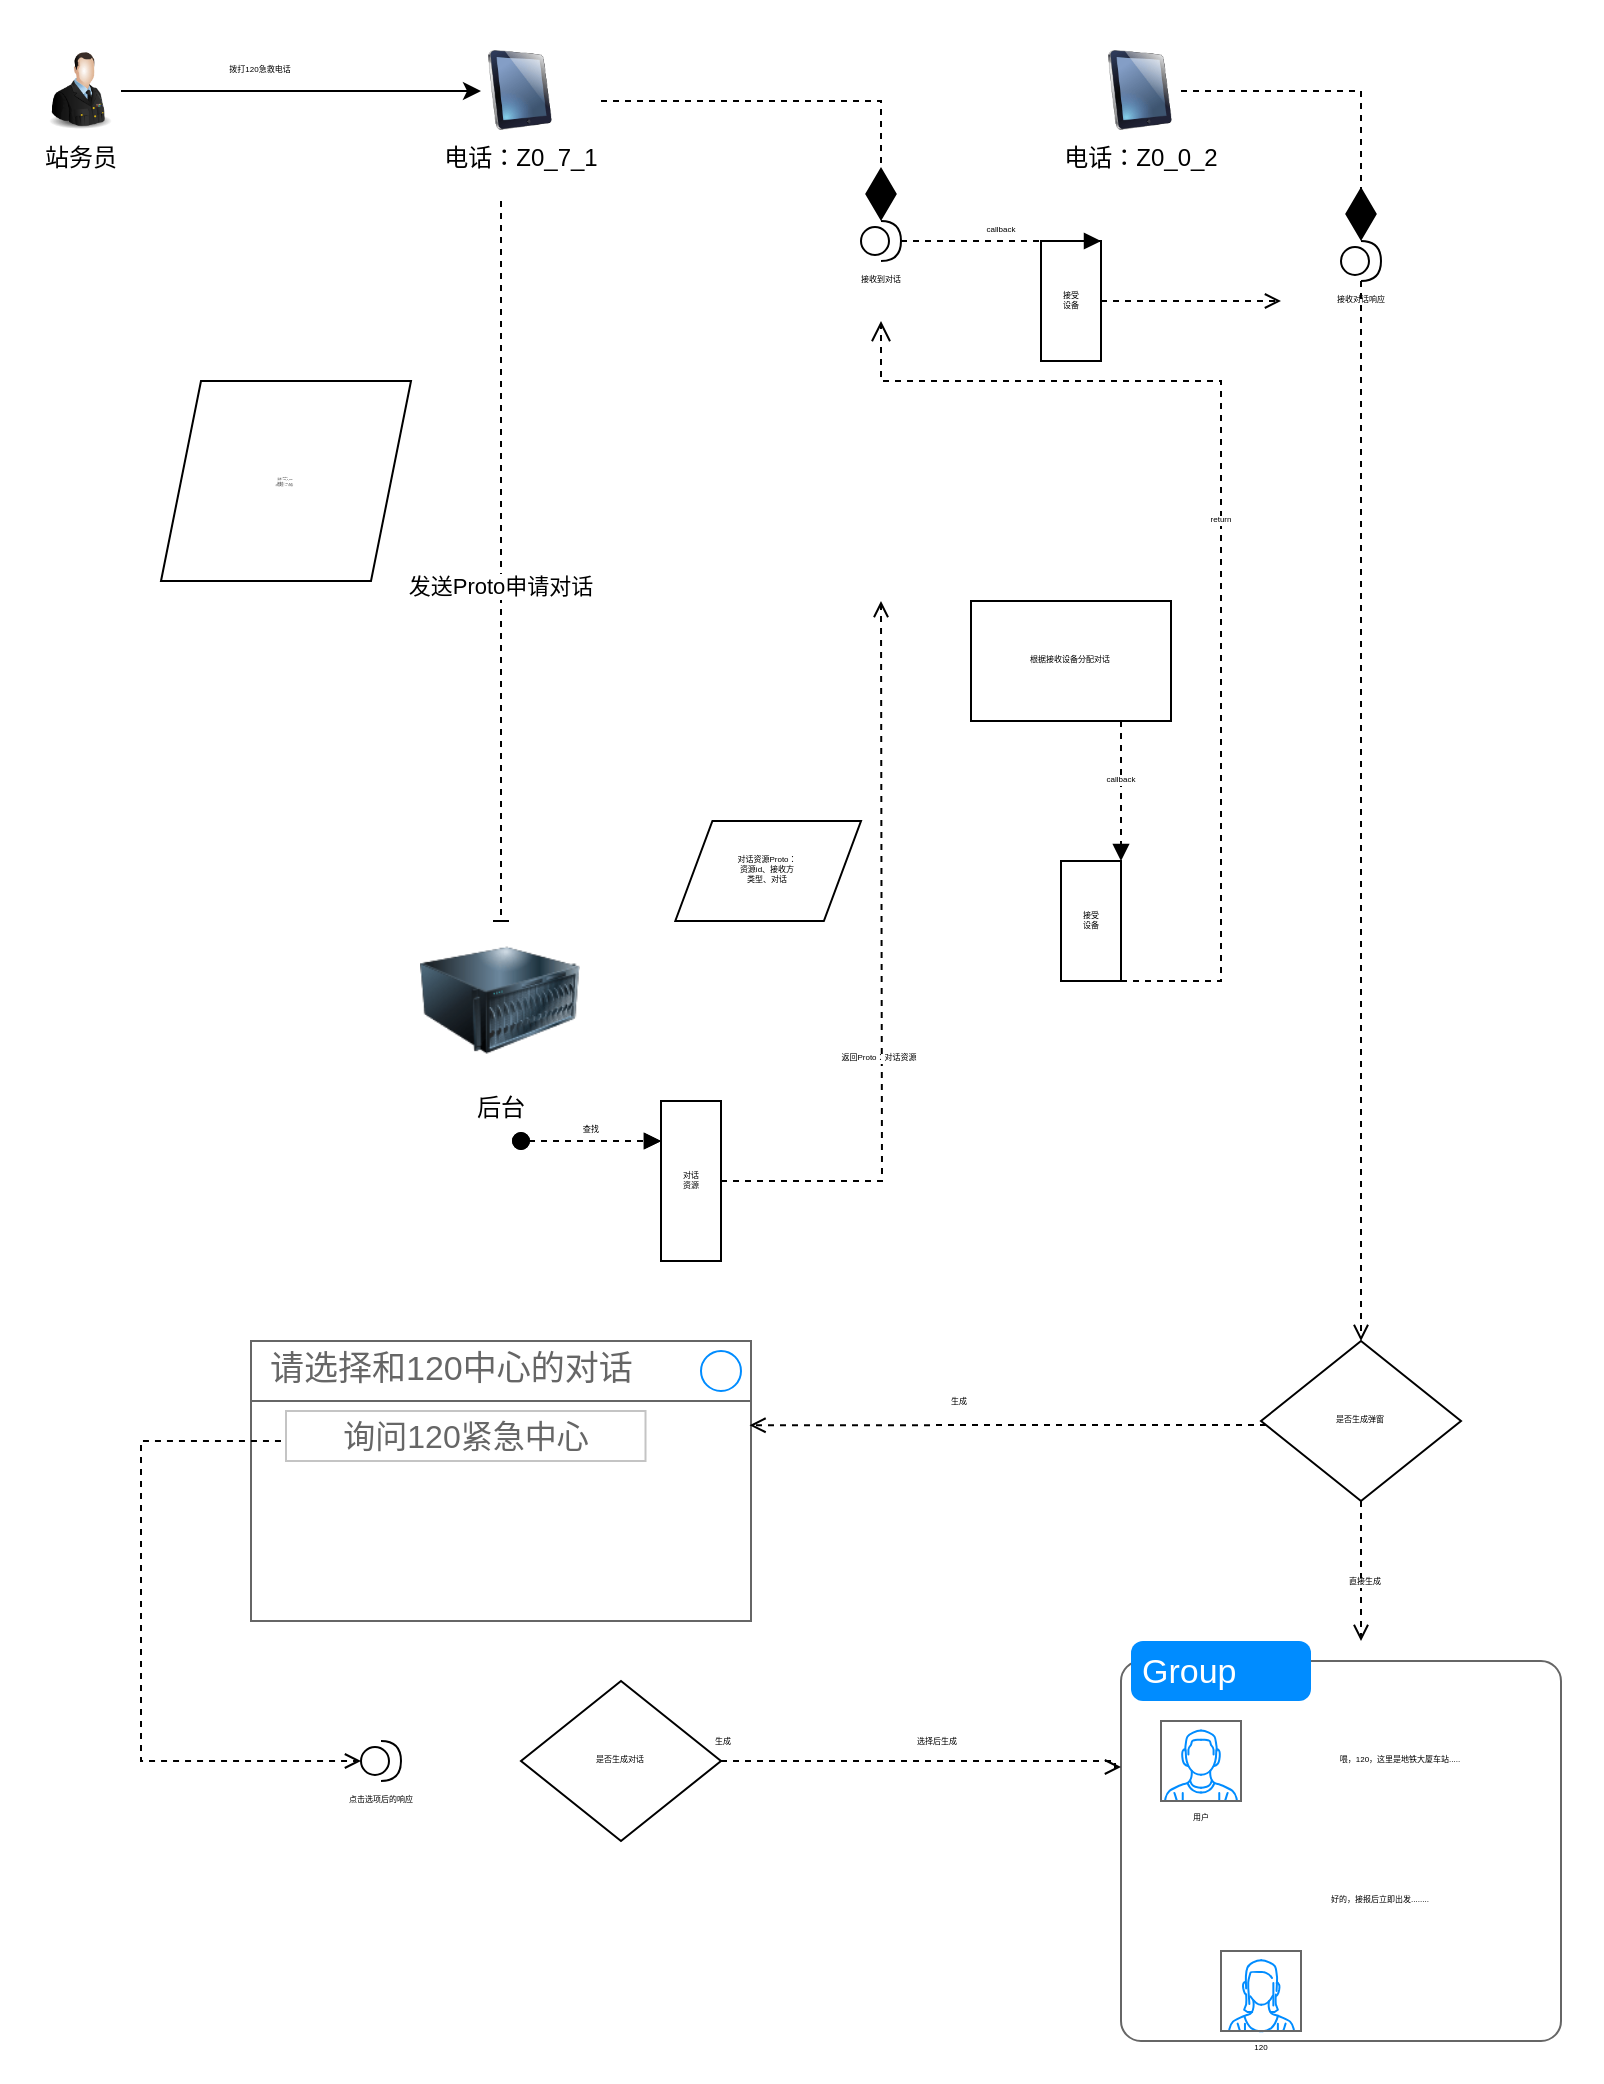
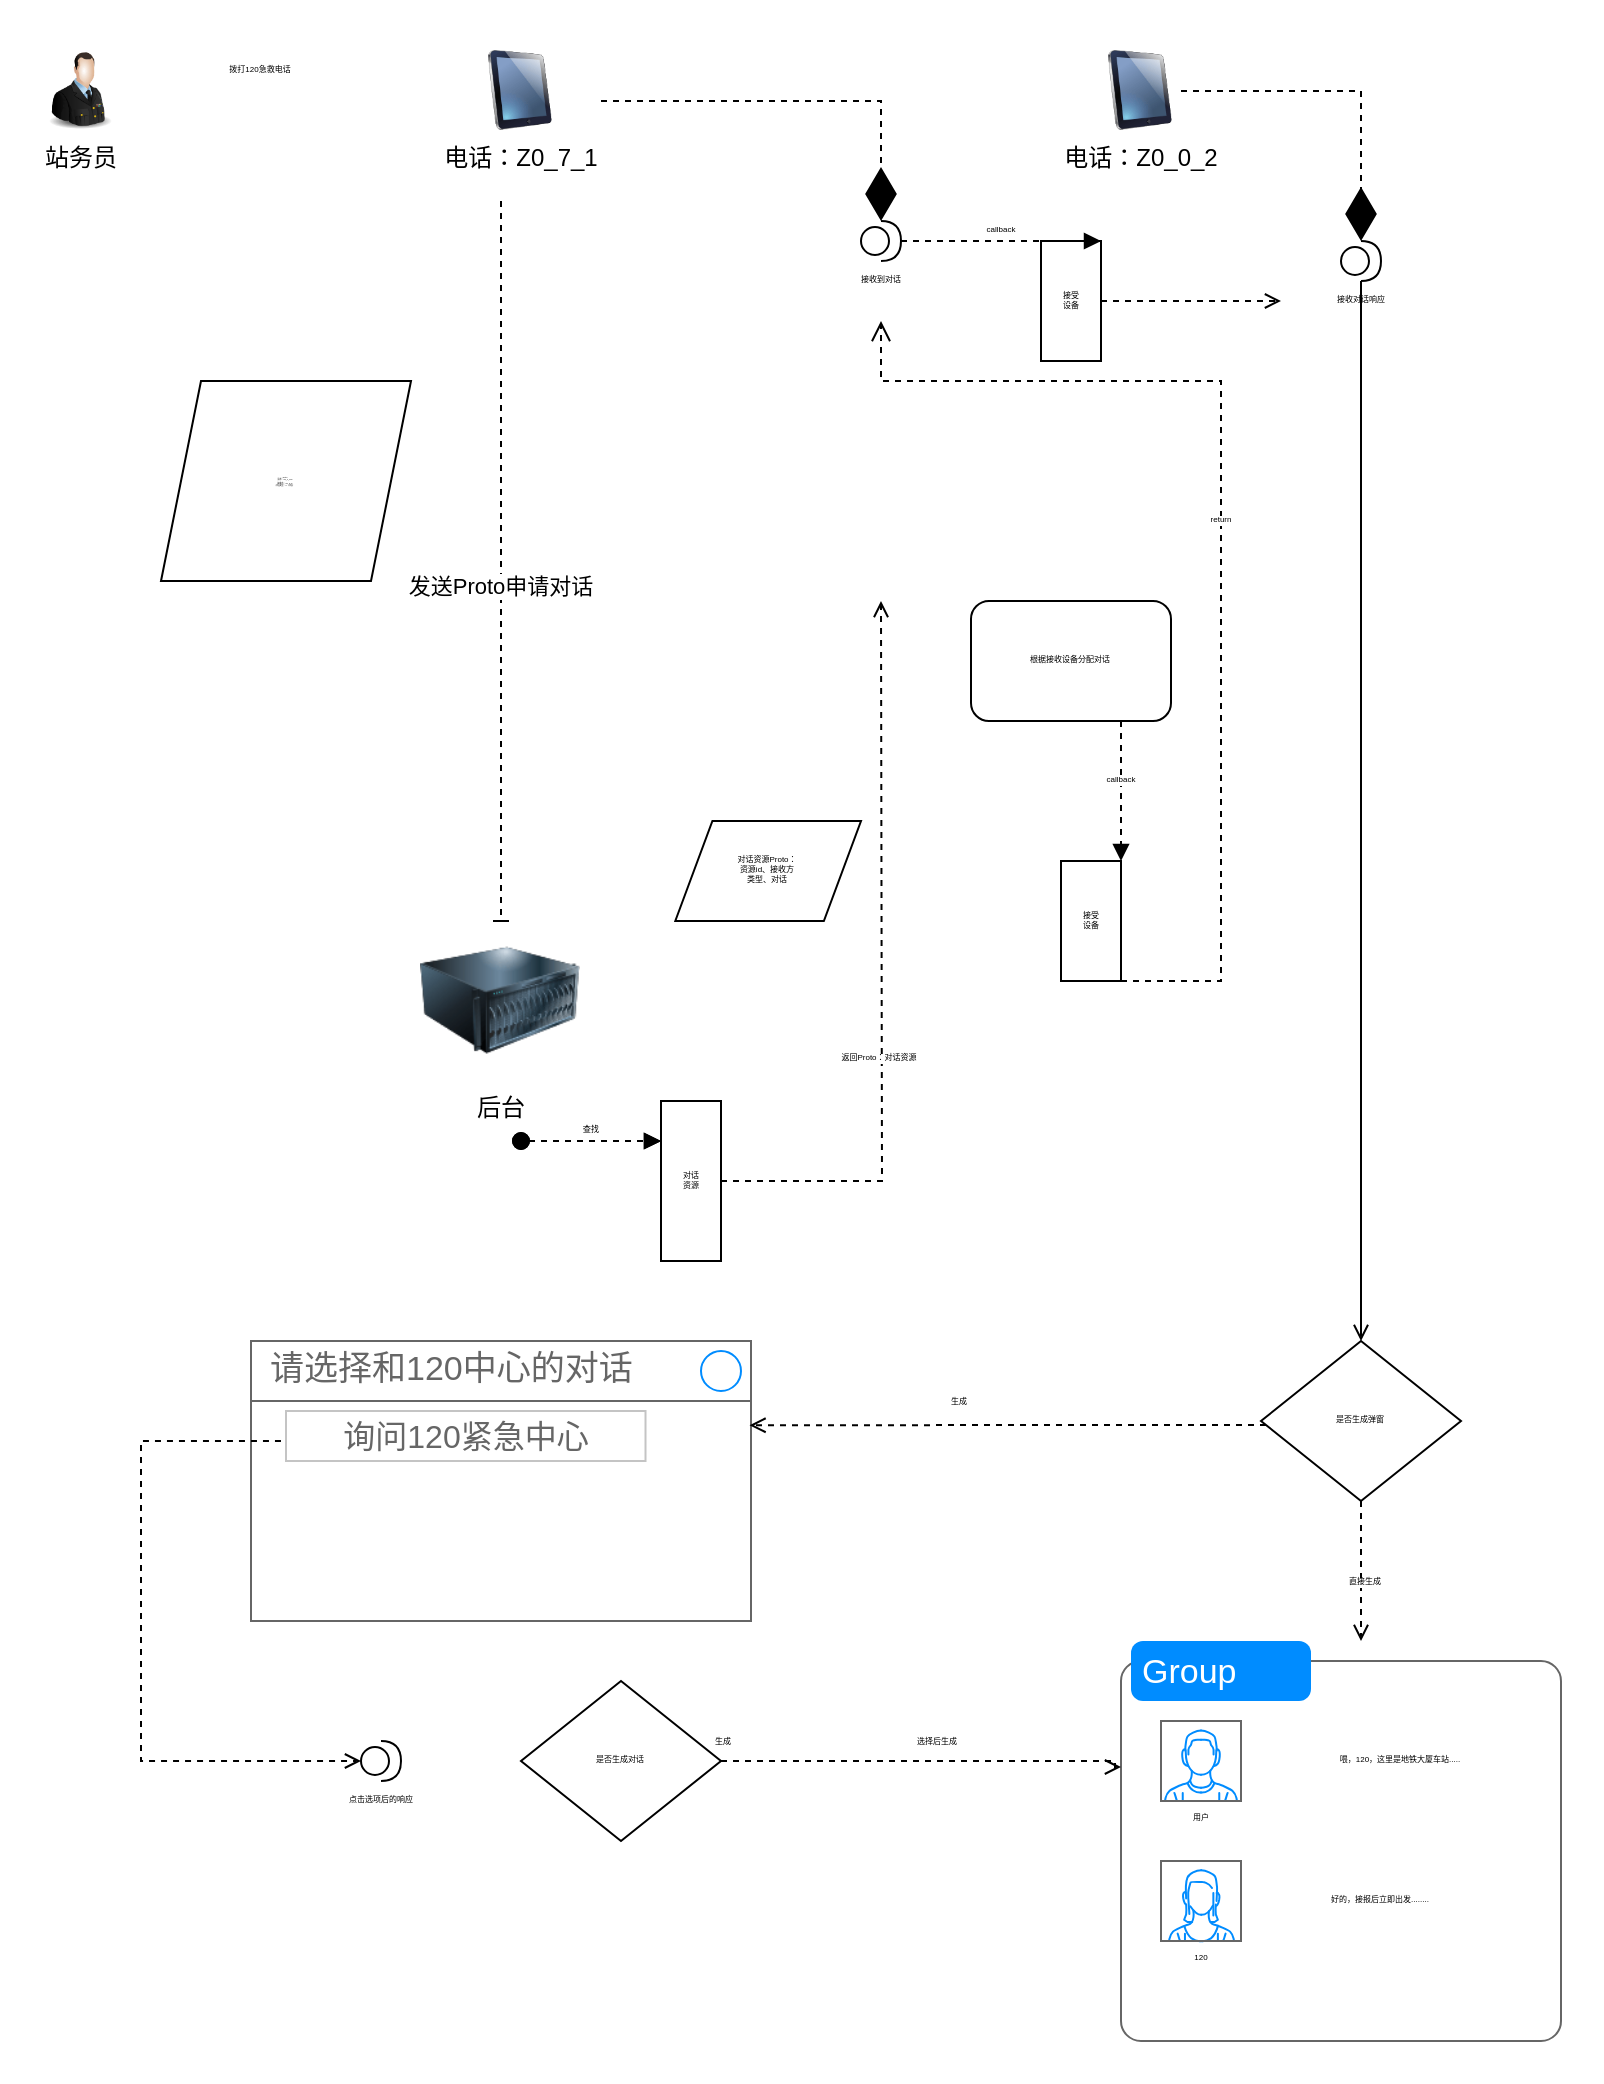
edge "站务员" -> "电话：Z0_7_1": removed
node "根据接收设备分配对话": shape rectangle -> rounded rectangle
edge "接收对话响应" -> "是否生成弹窗": style dashed -> solid
node "120": moved (1261, 1991) -> (1201, 1901)
